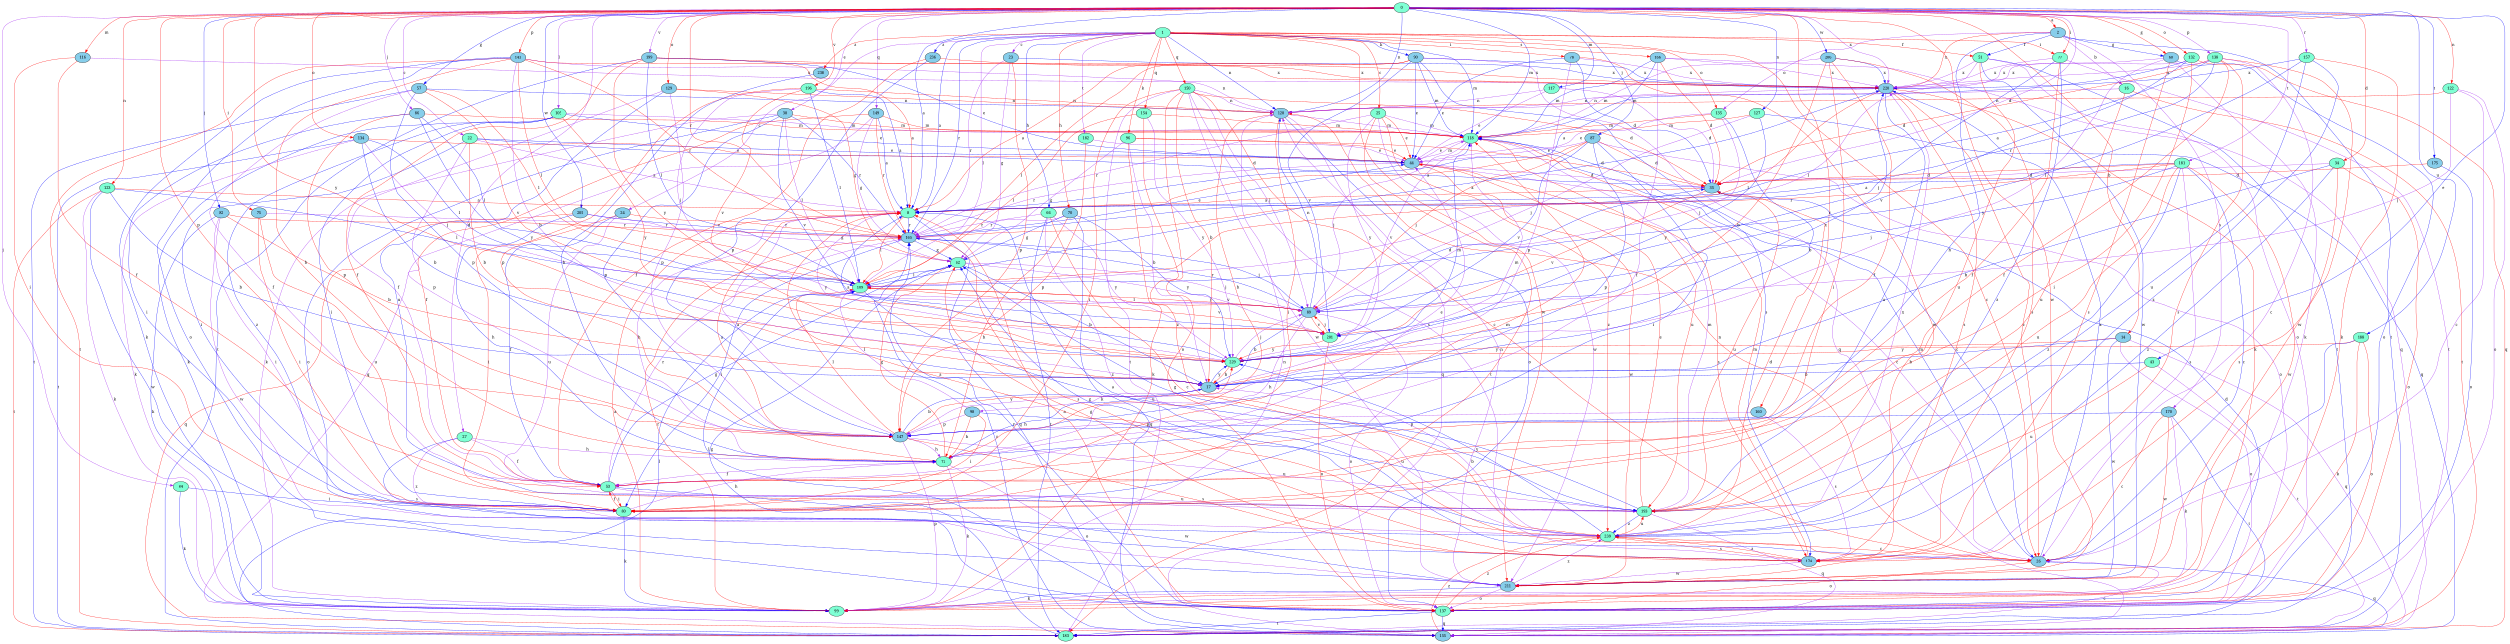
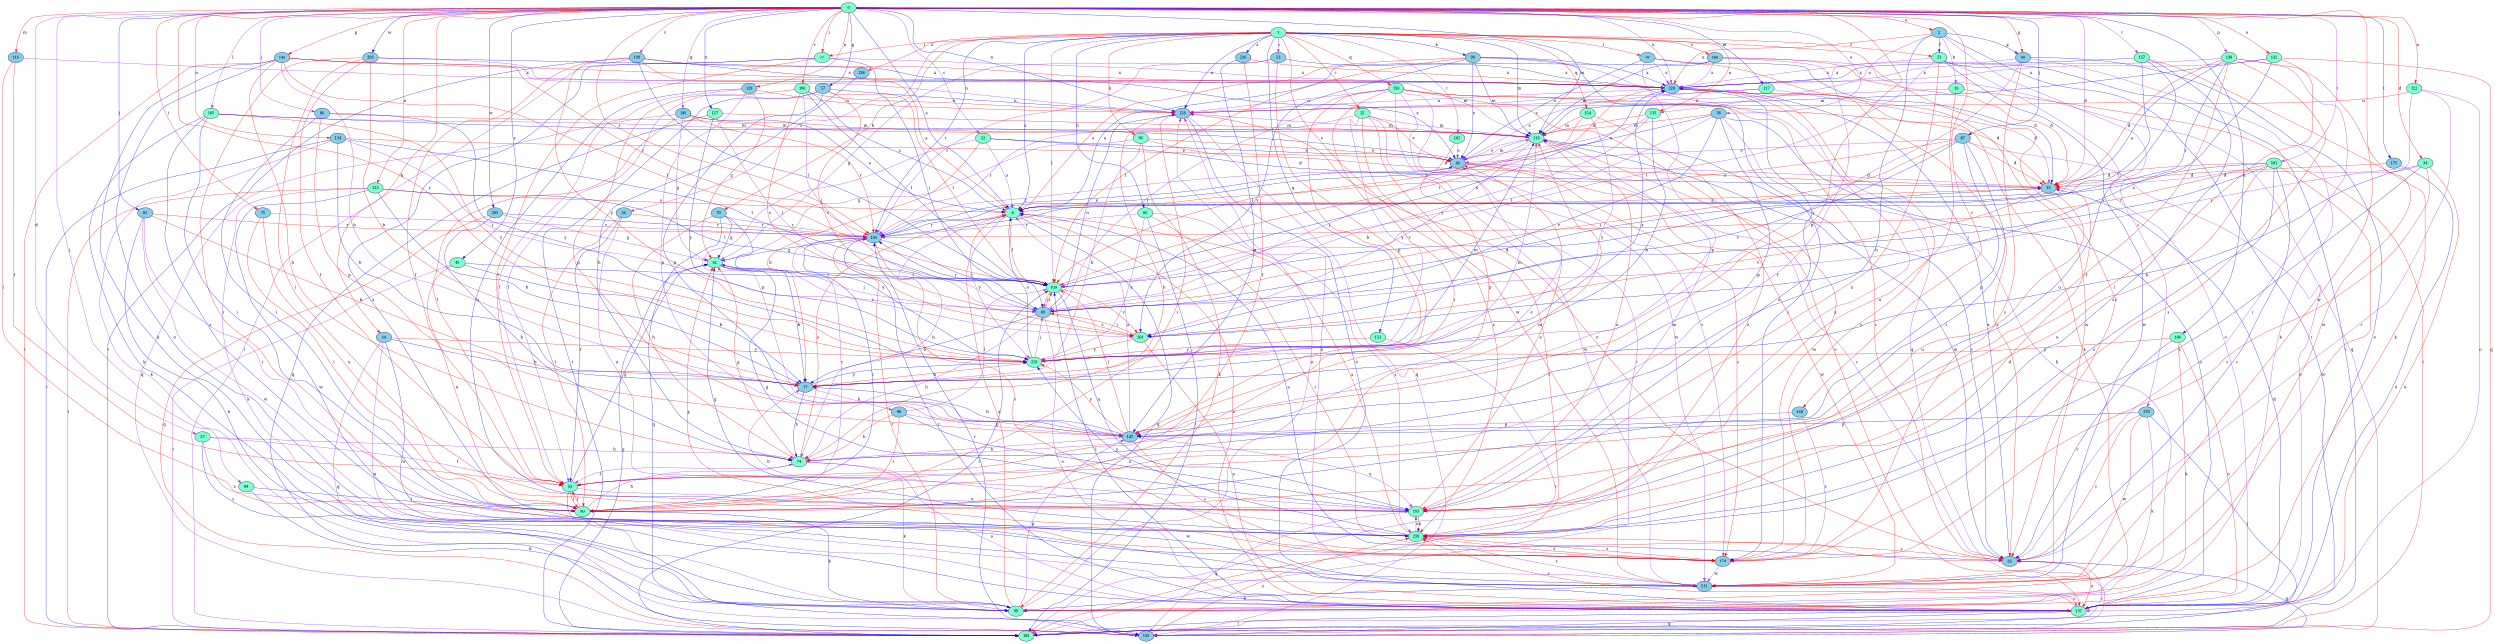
edge "86" -> "109": now "43" -> "109"
node "151": added
edge "22" -> "80": removed, label "i"
edge "181" -> "174": removed, label "s"
node "72": label "72" -> "74"
edge "147" -> "99": reversed
